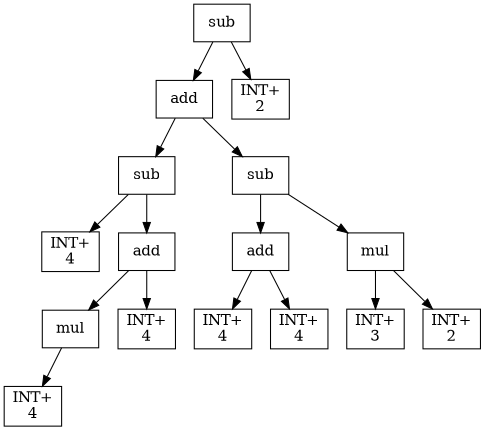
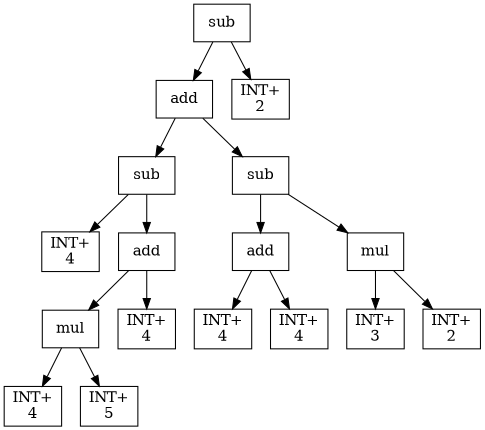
node "INT+ 5": added
